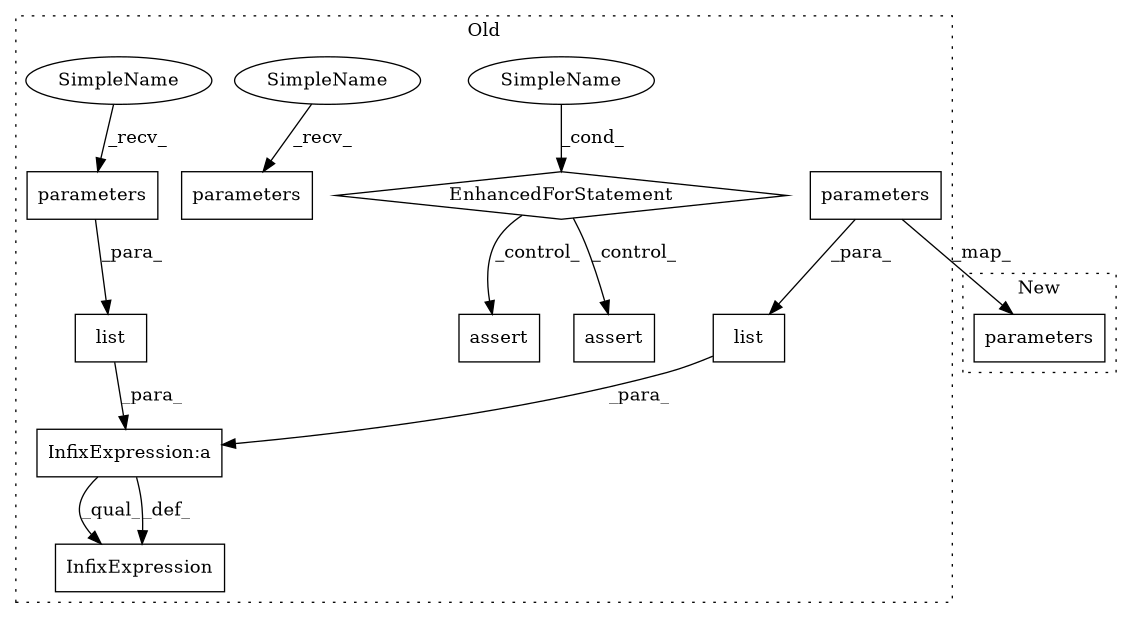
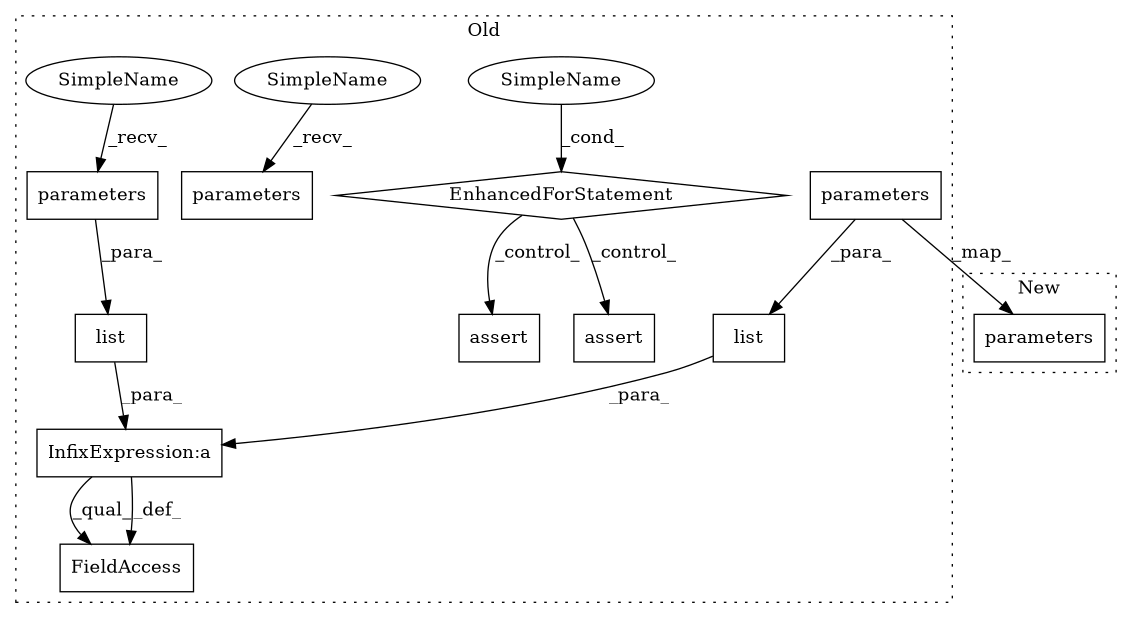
node "InfixExpression": label "InfixExpression" -> "FieldAccess"
